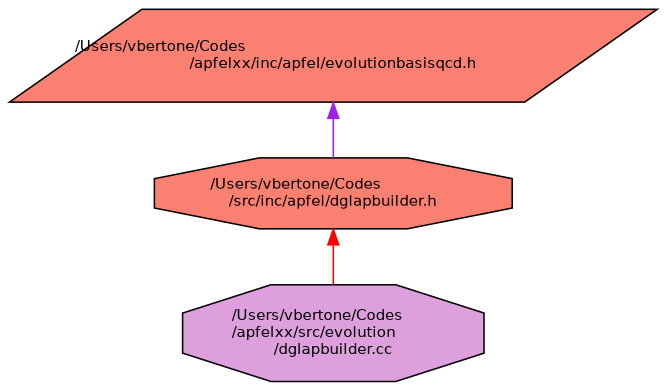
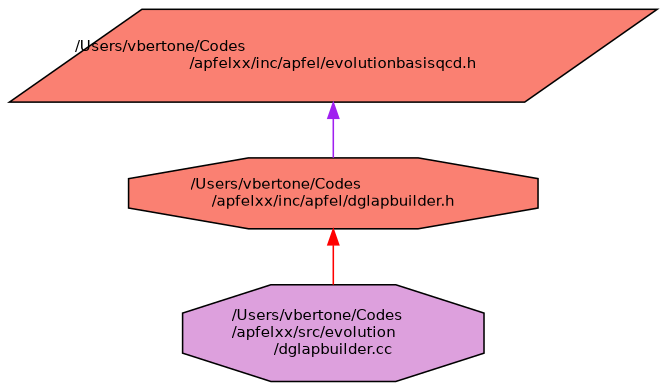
node "/Users/vbertone/Codes /src/inc/apfel/dglapbuilder.h": label "/Users/vbertone/Codes /src/inc/apfel/dglapbuilder.h" -> "/Users/vbertone/Codes /apfelxx/inc/apfel/dglapbuilder.h"
